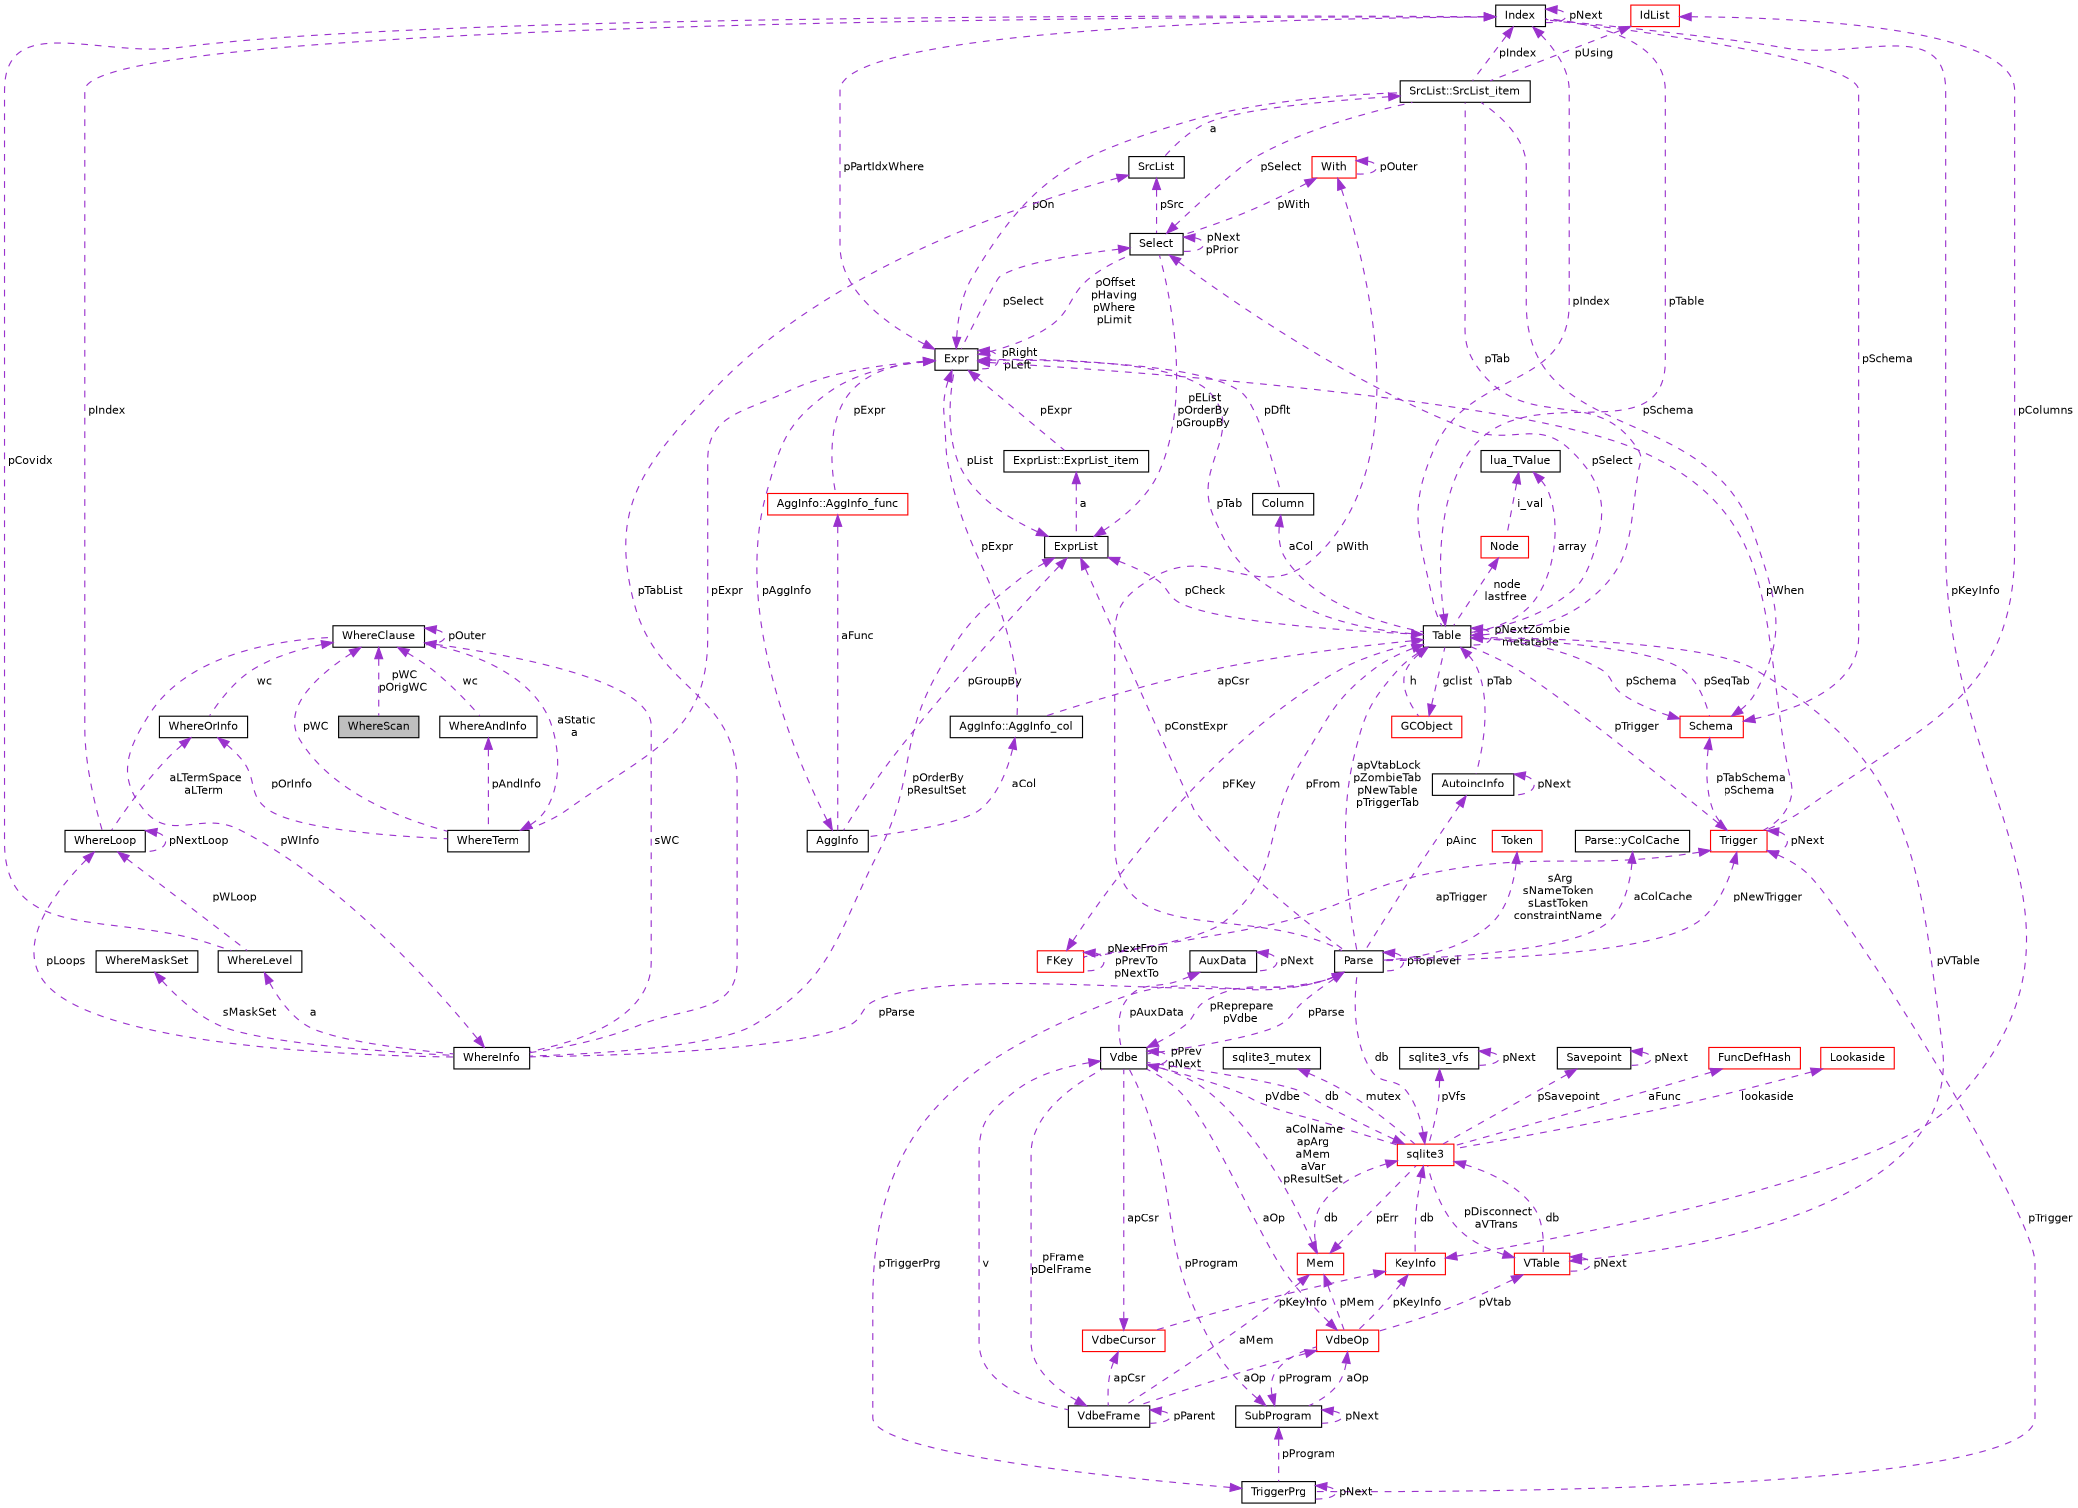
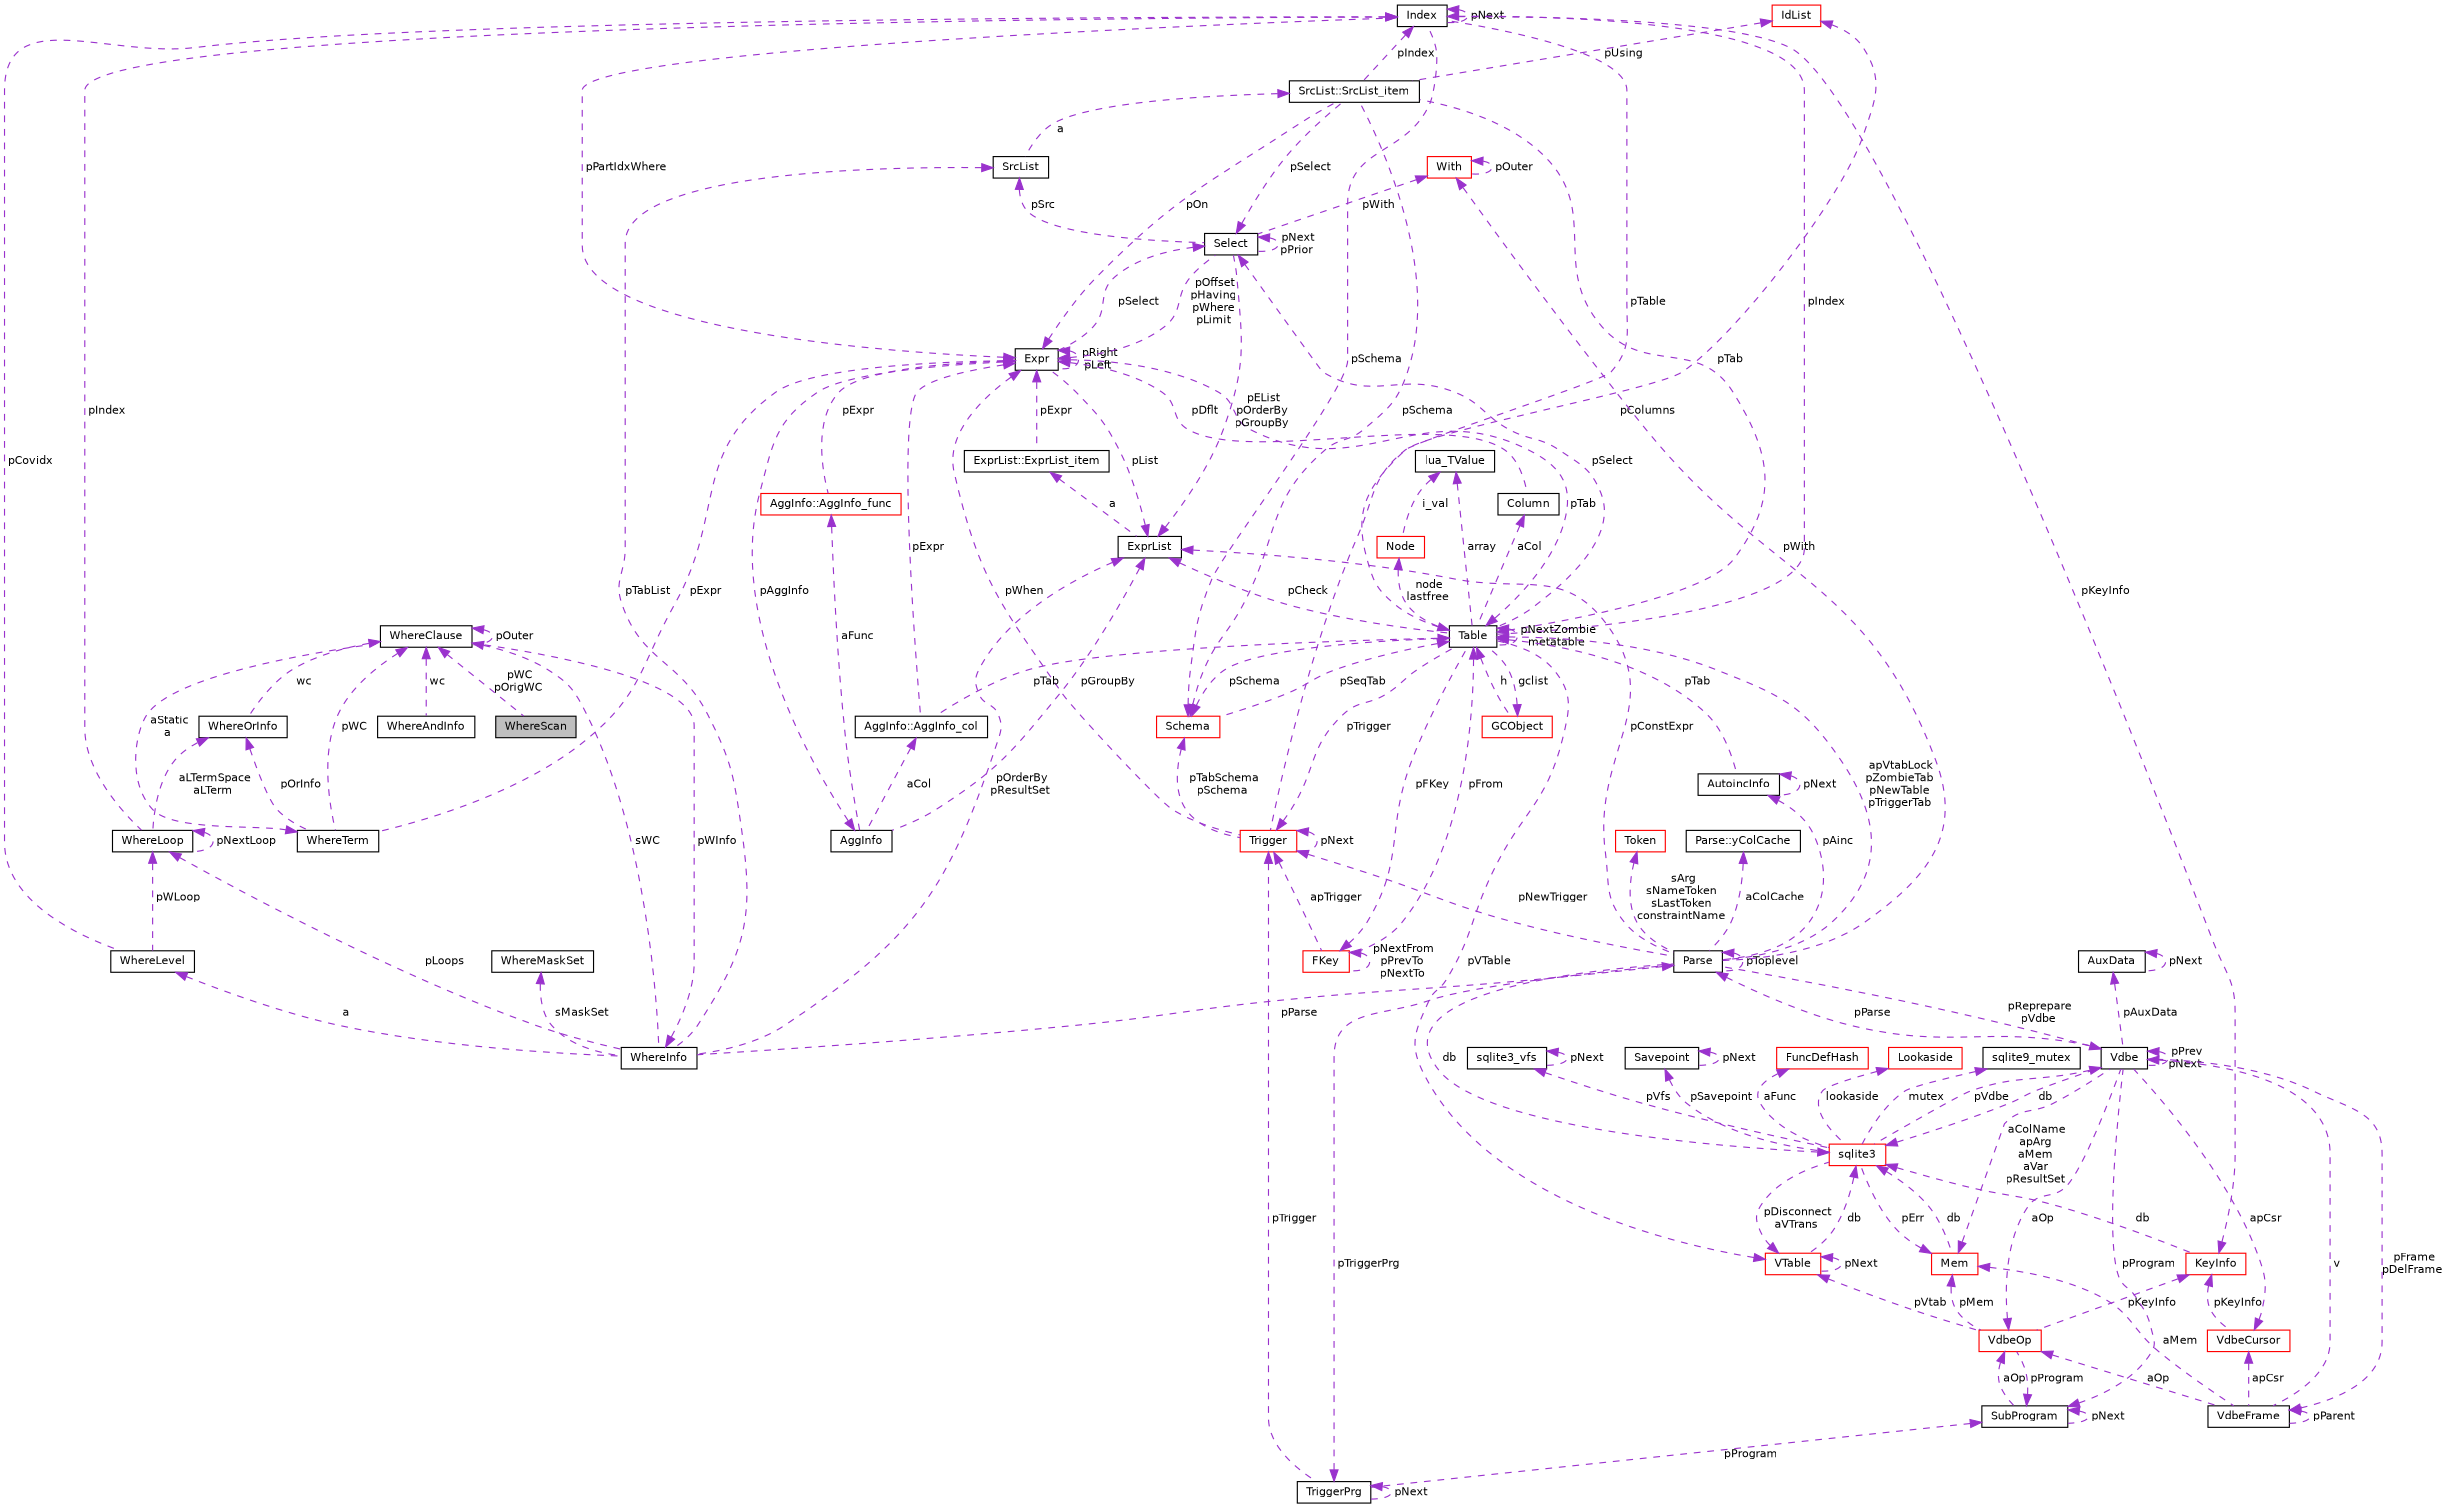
edge "AggInfo::AggInfo_col" -> "Table": label " apCsr" -> " pTab"
edge "WhereTerm" -> "WhereAndInfo": removed, label "pAndInfo"
node "sqlite3_mutex": label "sqlite3_mutex" -> "sqlite9_mutex"
